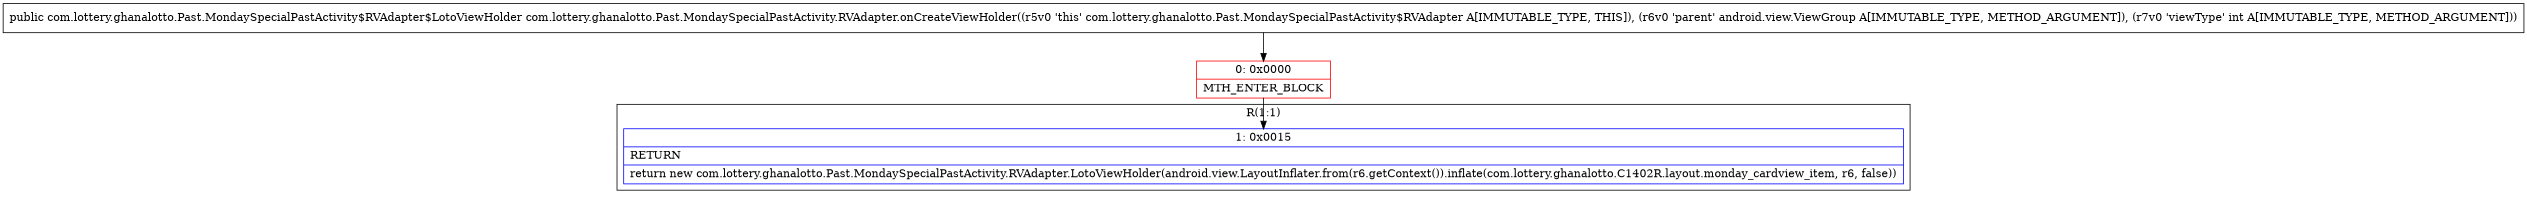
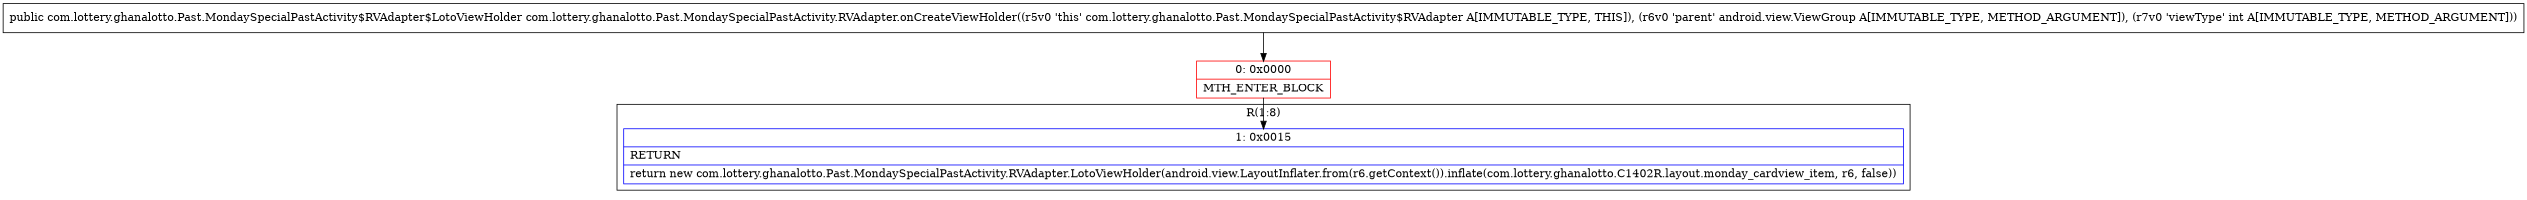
cluster "R(1:1)": label "R(1:1)" -> "R(1:8)"
